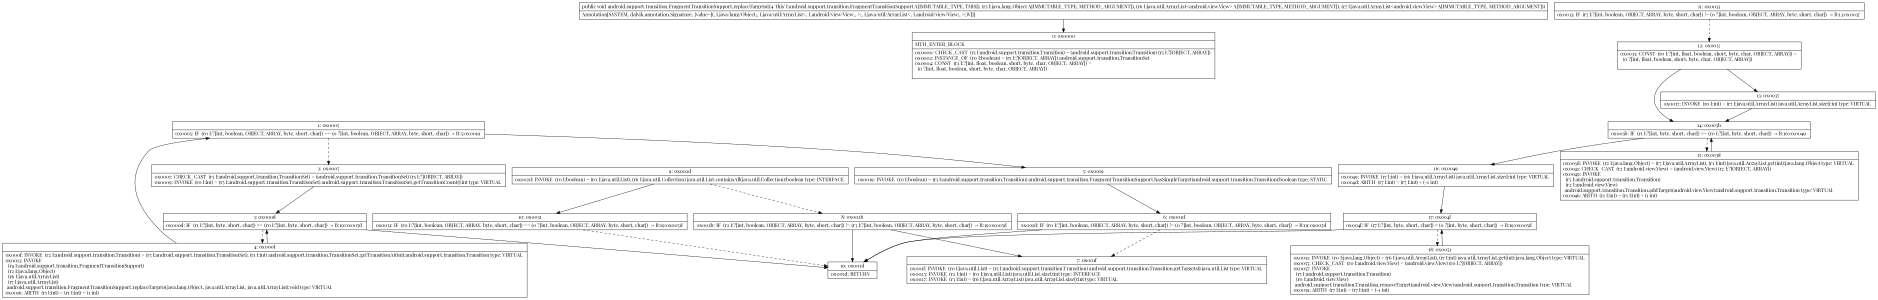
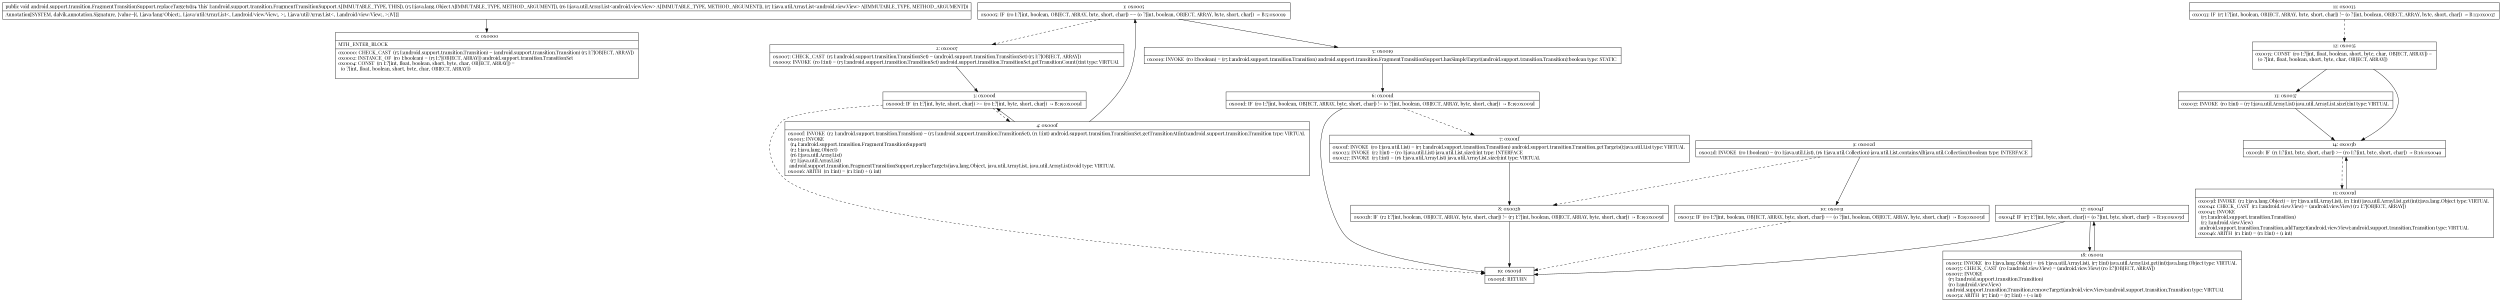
node "15: 0x003d": text "0x0049: INVOKE" -> "0x0043: INVOKE"
node "16: 0x0049": removed
edge "17: 0x004f" -> "18: 0x0051": style dashed -> solid
edge "8: 0x002b" -> "7: 0x001f": reversed
edge "3: 0x000d" -> "19: 0x005d": style solid -> dashed
